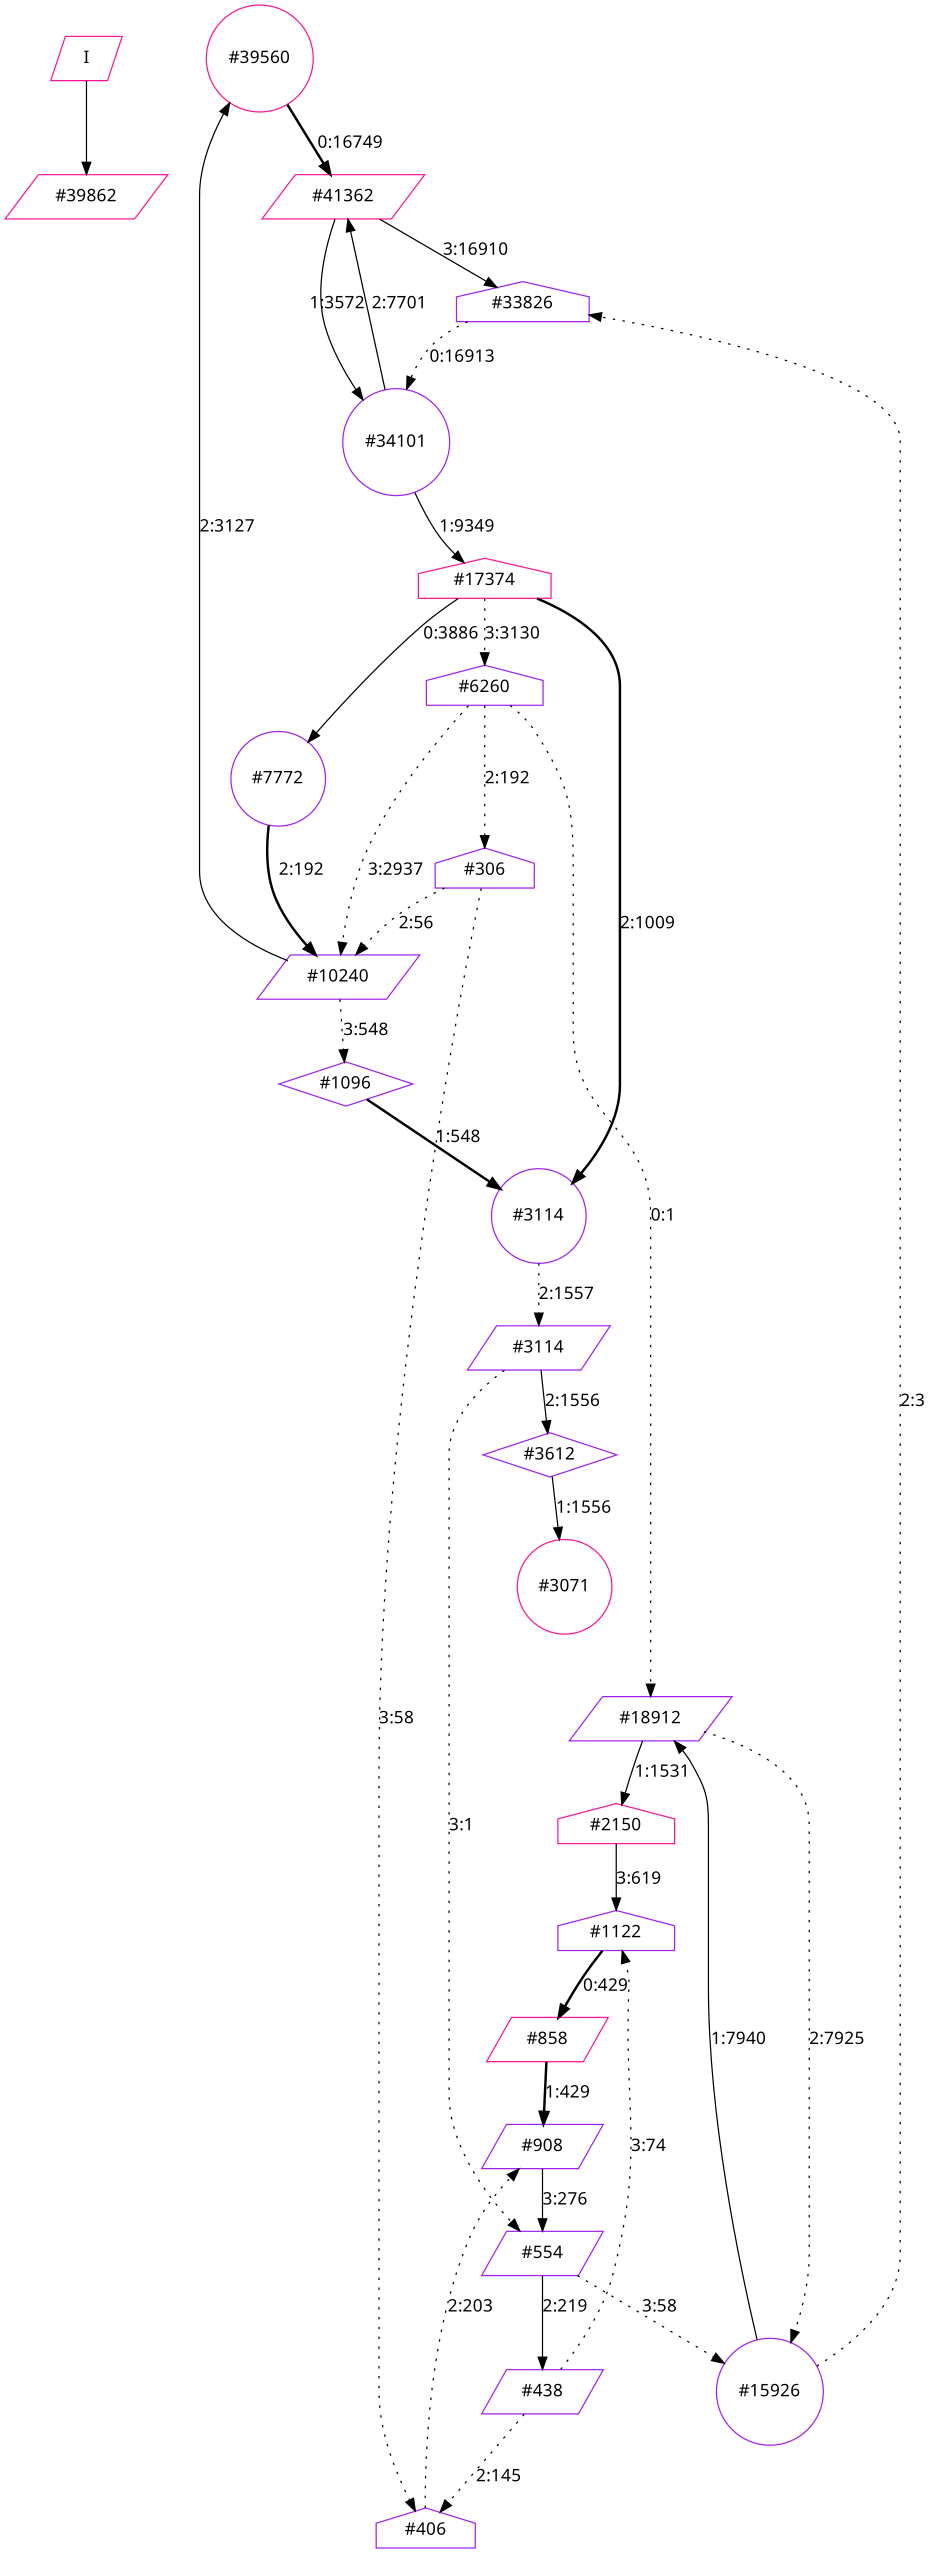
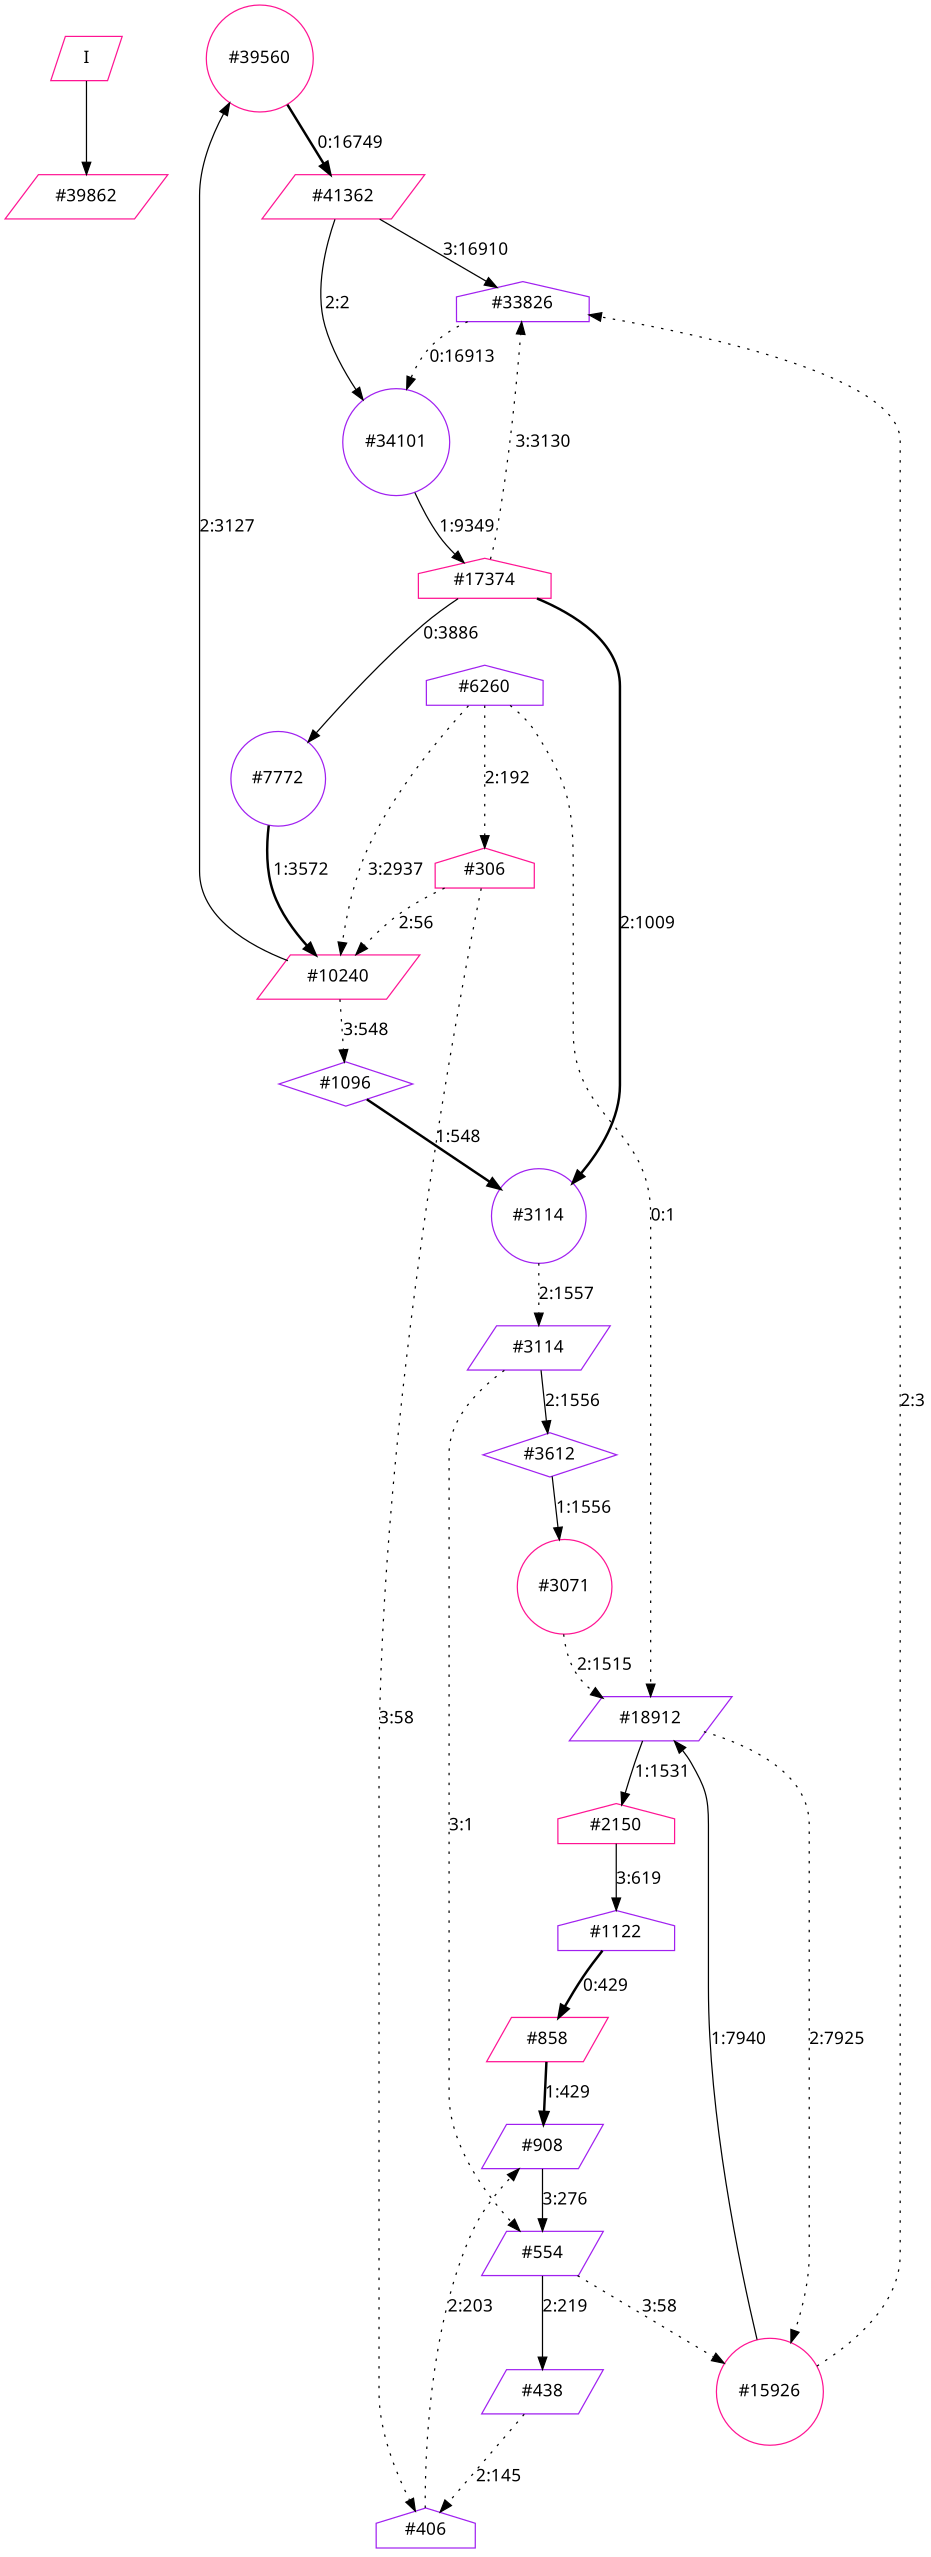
edge "#41362" -> "#34101": label "1:3572" -> "2:2"
edge "#34101" -> "#41362": removed, label "2:7701"
edge "#17374" -> "#6260": now "#17374" -> "#33826"
edge "#7772" -> "#10240": label "2:192" -> "1:3572"
node "#306": color purple -> deeppink
node "#10240": color purple -> deeppink
edge "#3071" -> "#18912": added, label "2:1515"
edge "#438" -> "#1122": removed, label "3:74"
node "#15926": color purple -> deeppink
